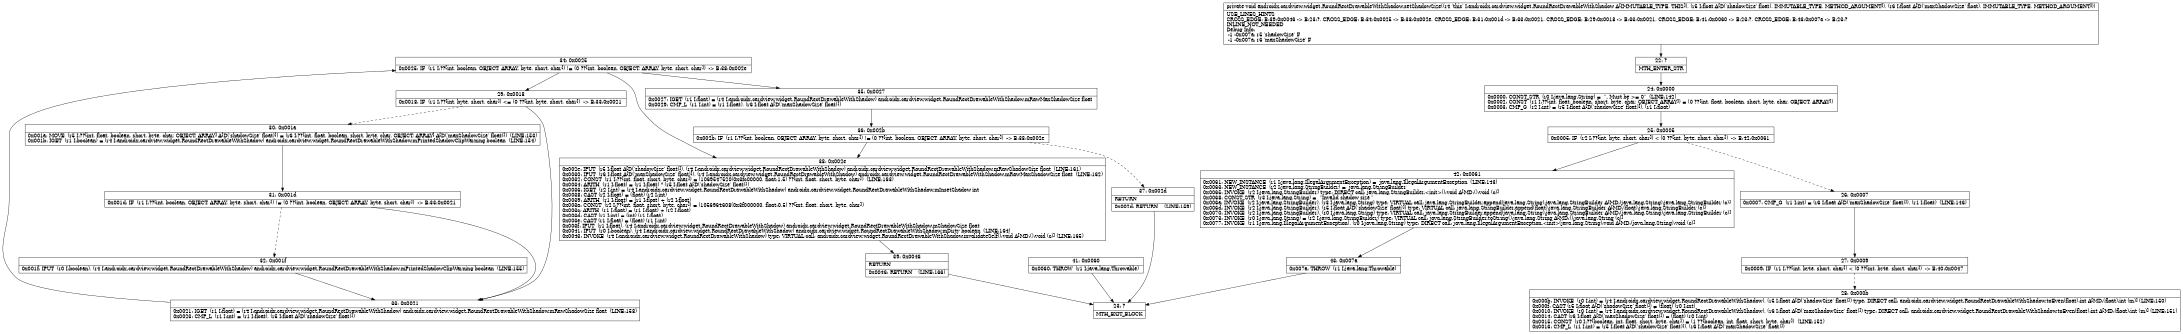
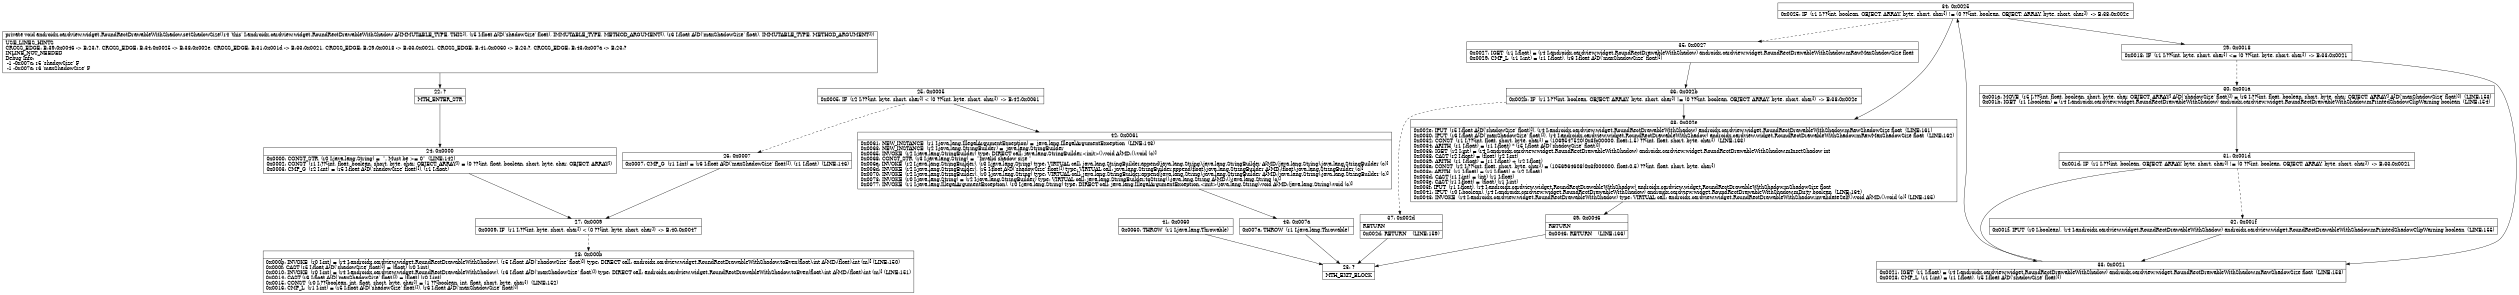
edge "34: 0x0025" -> "35: 0x0027": style solid -> dashed
edge "24: 0x0000" -> "25: 0x0005": now "24: 0x0000" -> "27: 0x0009"
